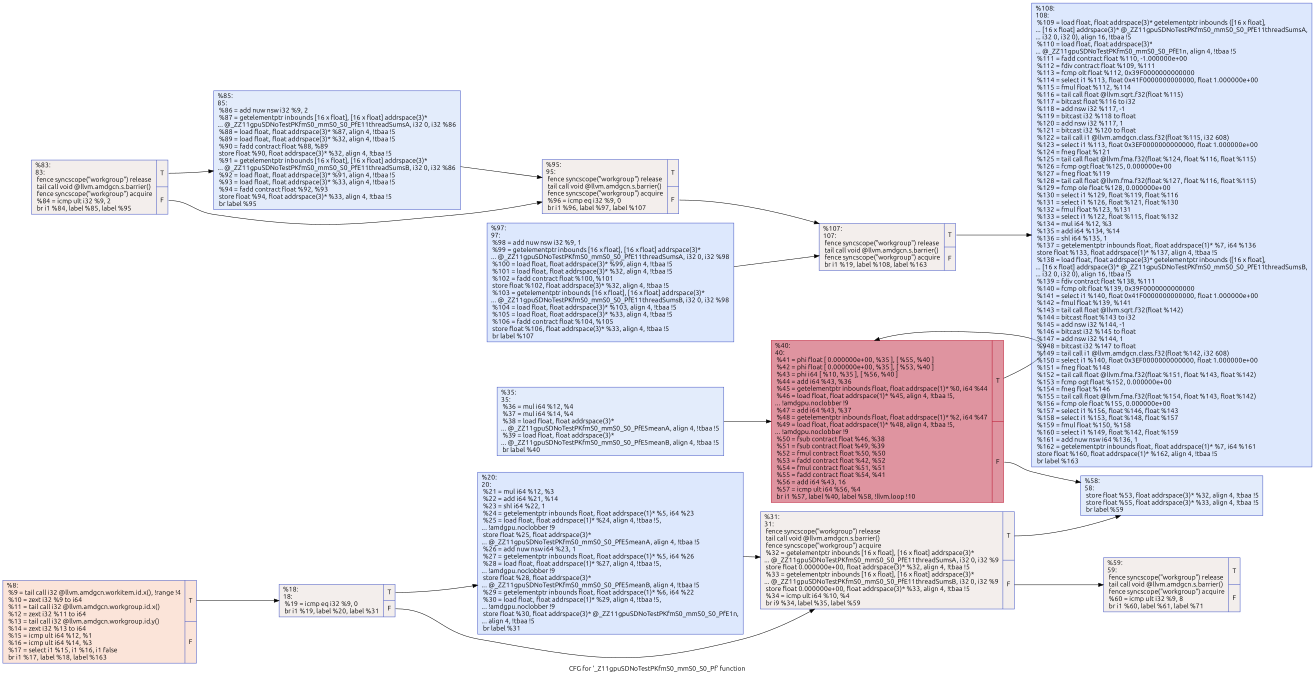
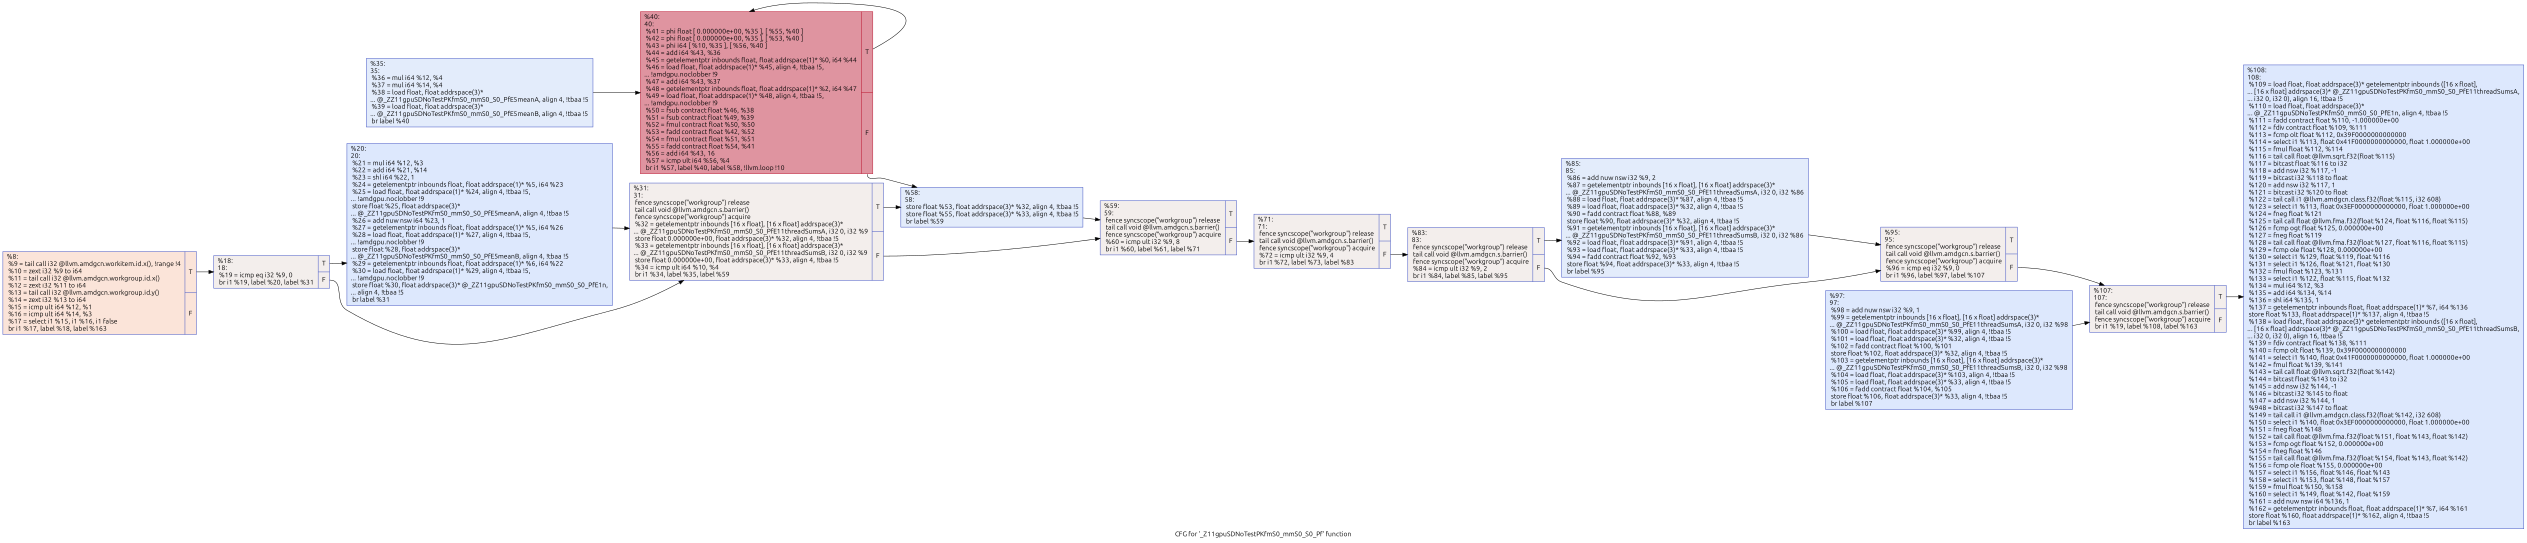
edge "%58:" -> "%59:": added
node "%71:": added
node "%31:": text "br i9 %34, label %35, label %59" -> "br i1 %34, label %35, label %59"
